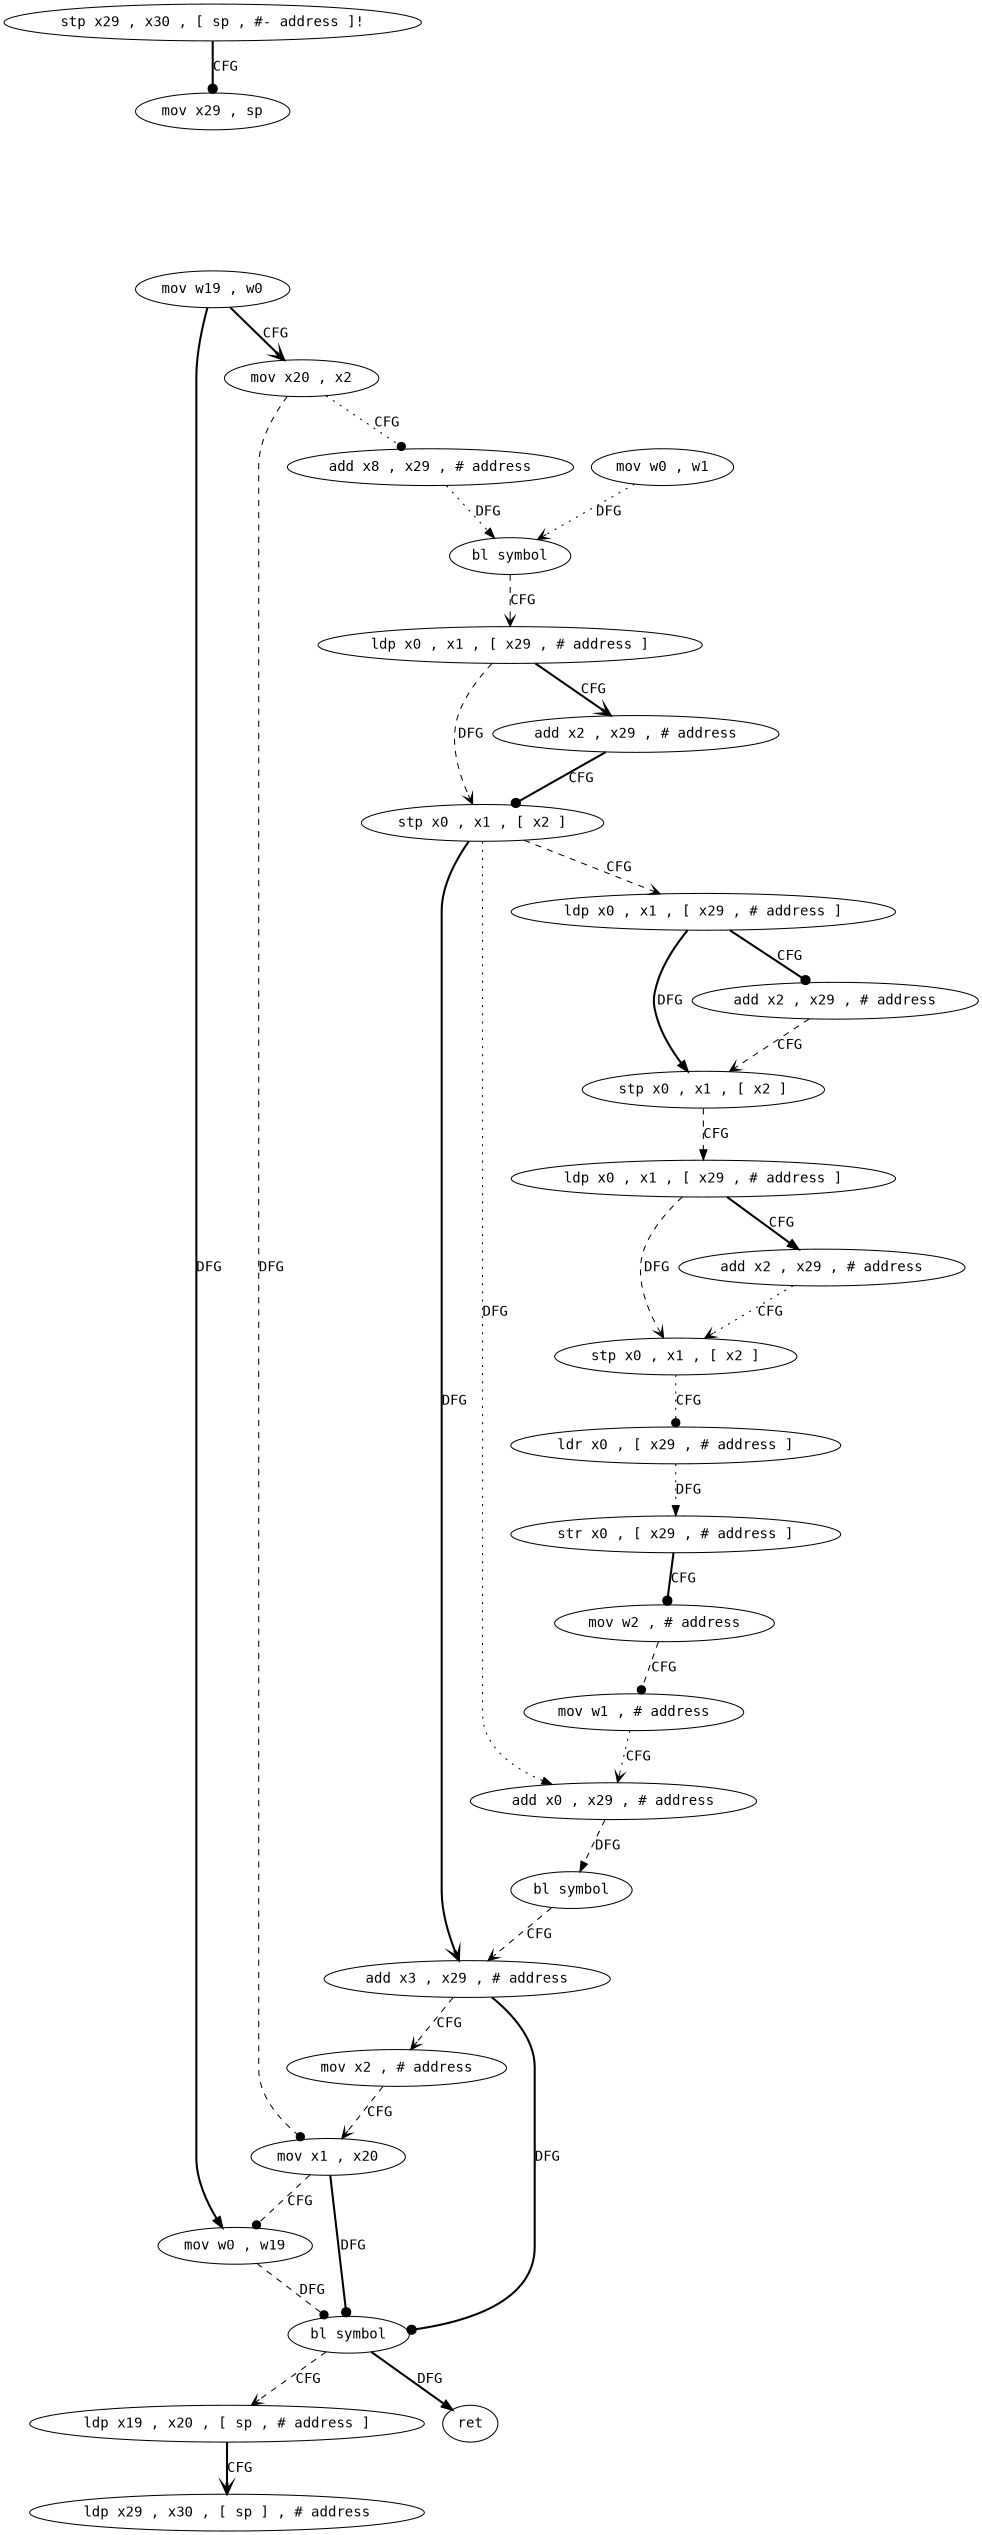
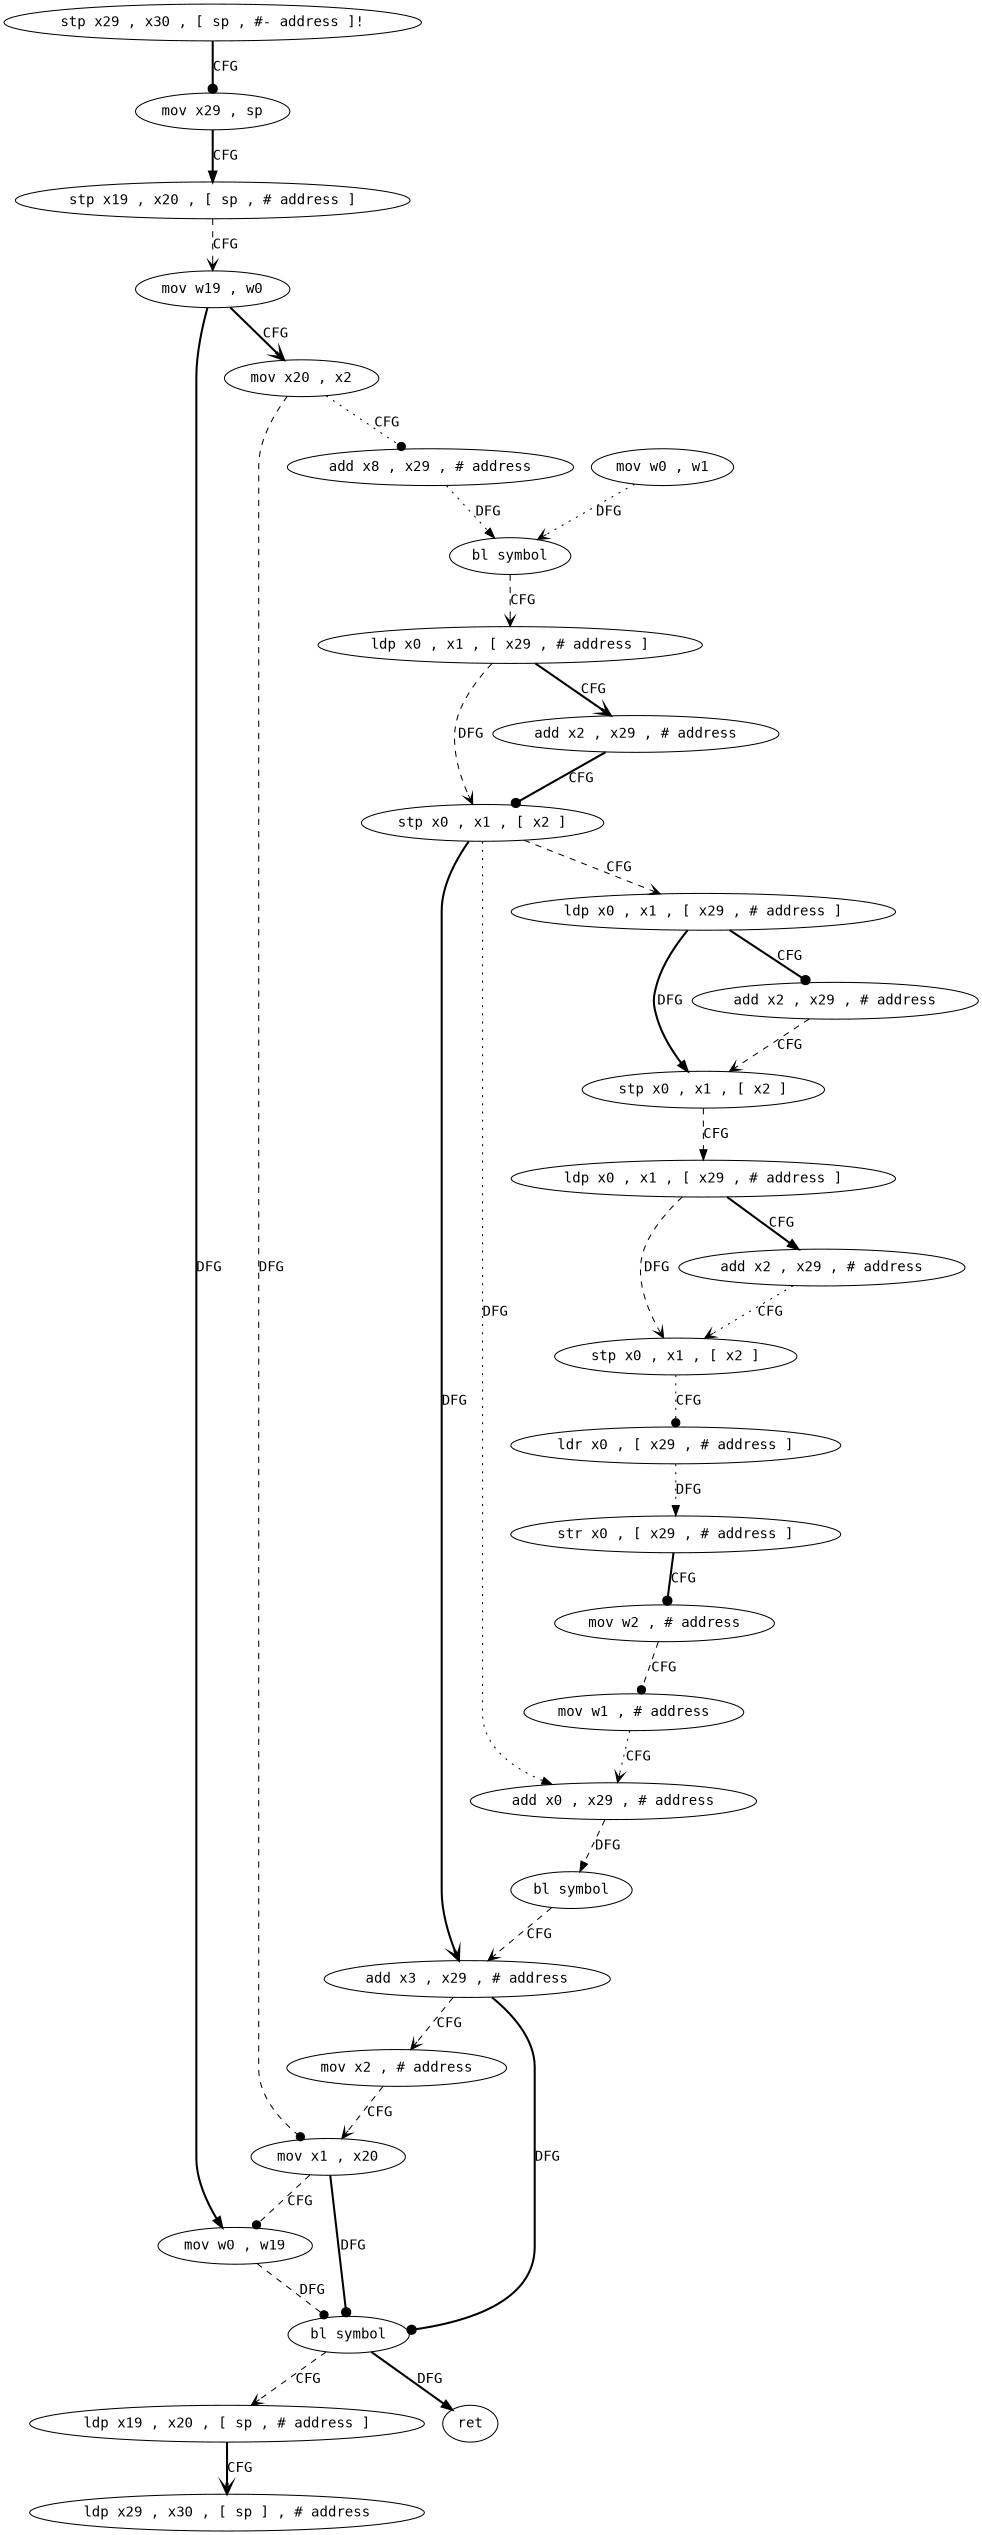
node "stp x19 , x20 , [ sp , # address ]": added
